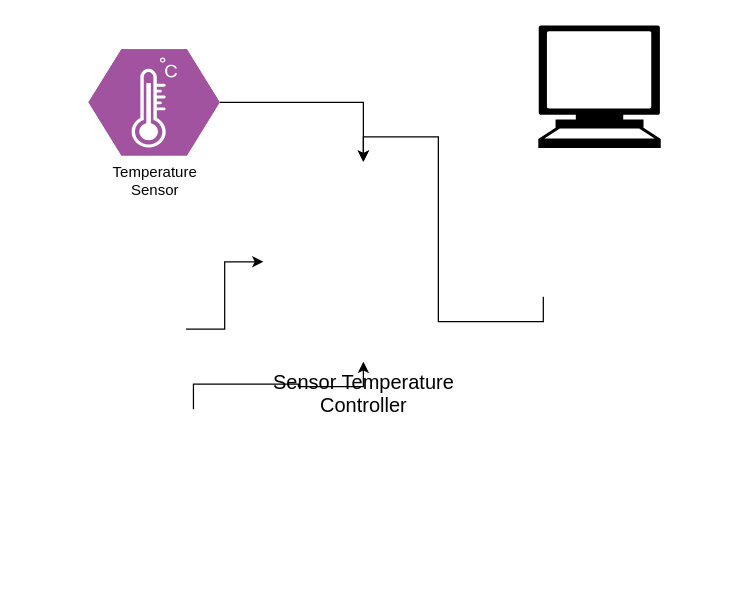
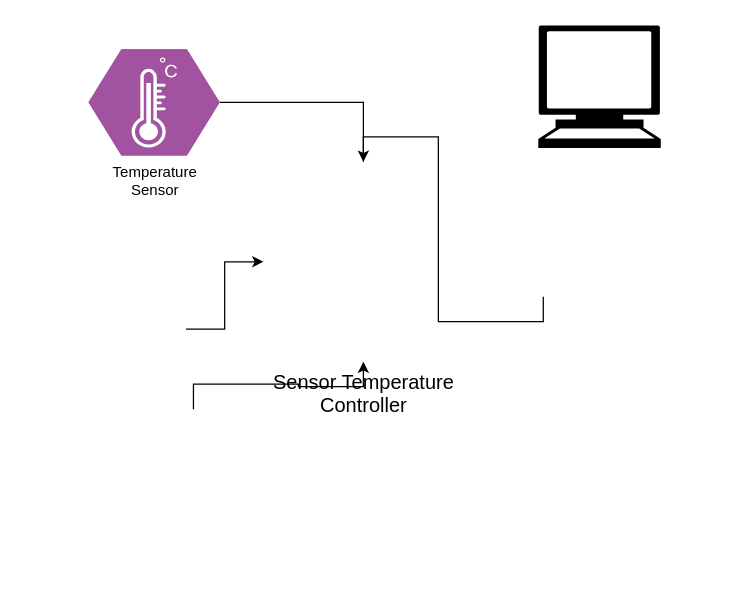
edge "Temperature Sensor" -> "Sensor TemperatureController": arrowhead classic -> none
